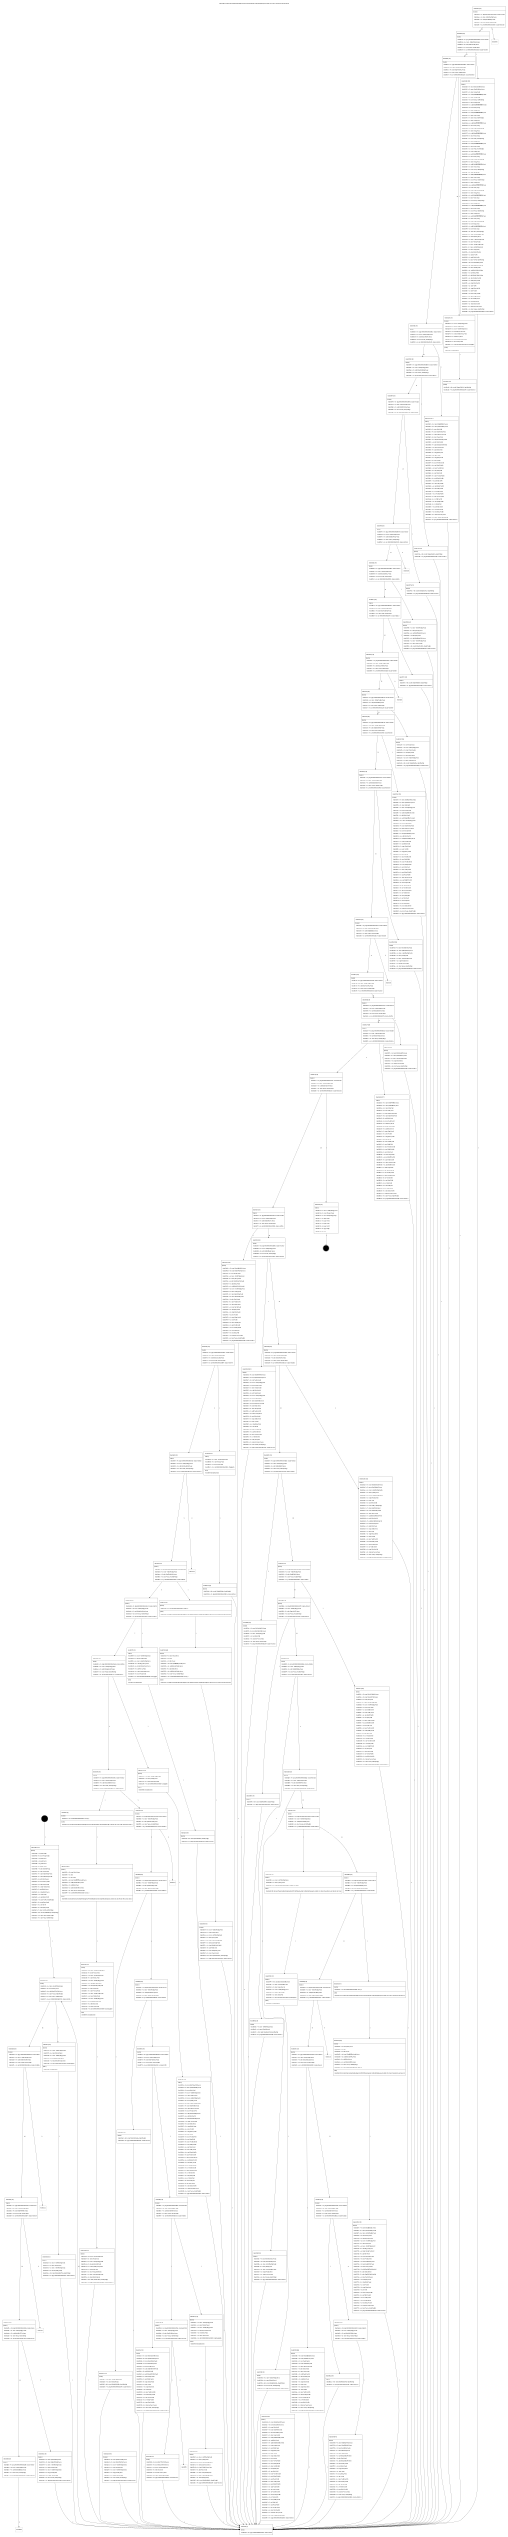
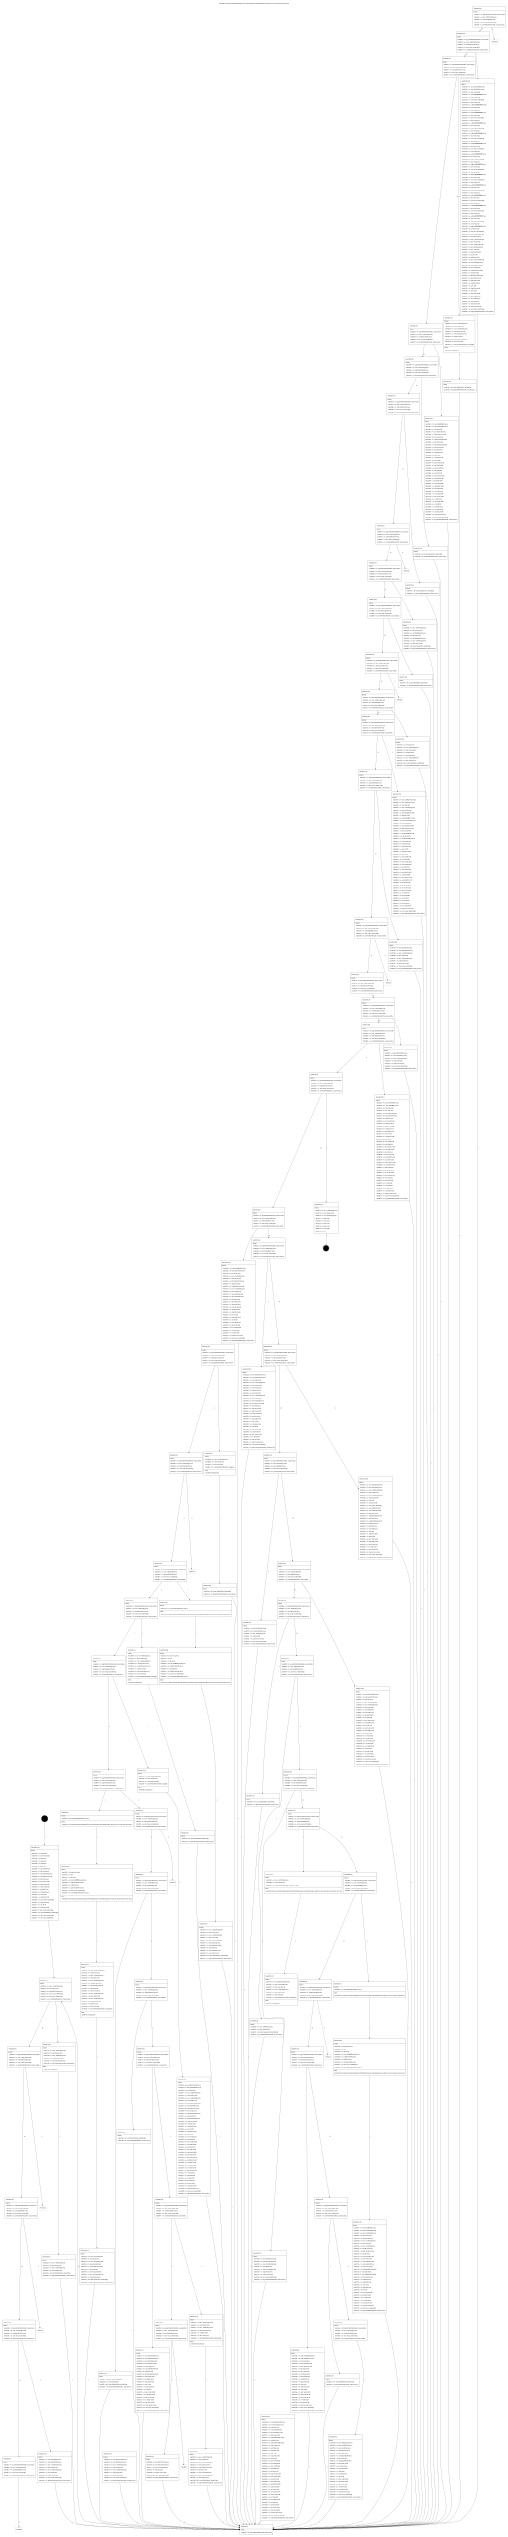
node "0x4029b2 [31]": removed
